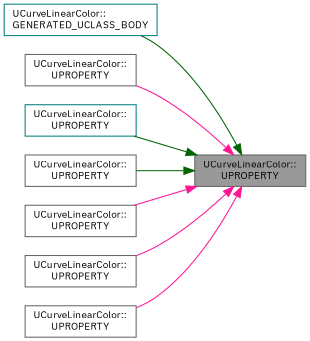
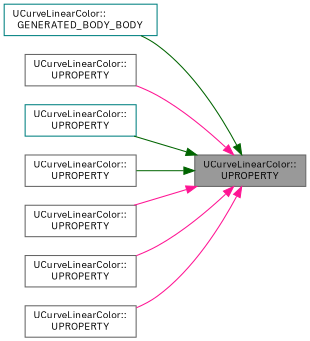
node "UCurveLinearColor:: GENERATED_UCLASS_BODY": label "UCurveLinearColor:: GENERATED_UCLASS_BODY" -> "UCurveLinearColor:: GENERATED_BODY_BODY"
